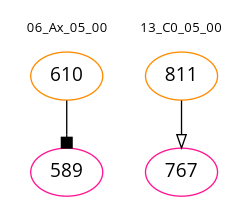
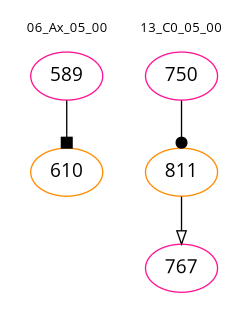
node "750": added
edge "610" -> "589": reversed
